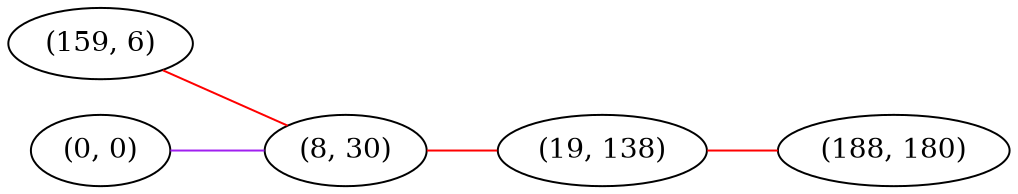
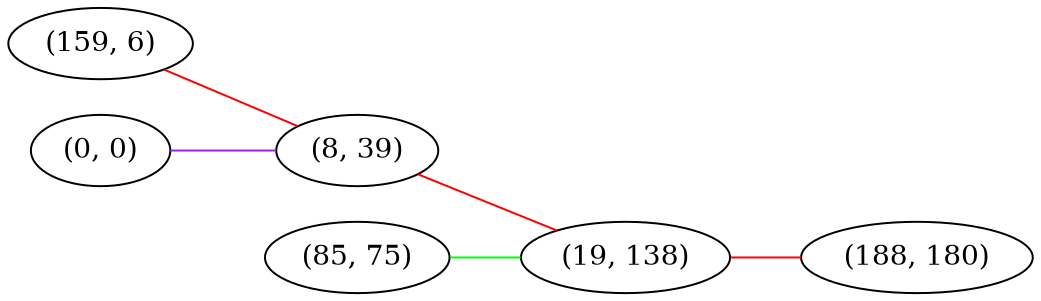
node "(8, 30)": label "(8, 30)" -> "(8, 39)"
node "(85, 75)": added
